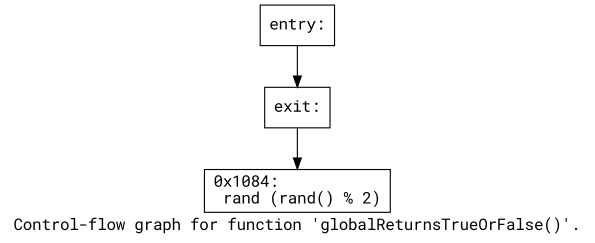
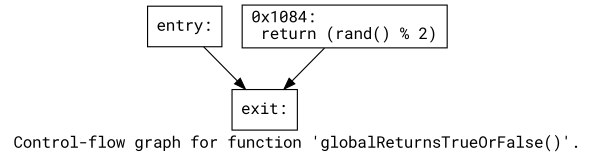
edge "exit:" -> "0x1084:": reversed
node "0x1084:": text "rand (rand() % 2)" -> "return (rand() % 2)"
